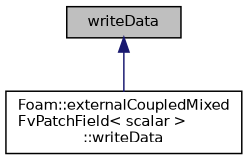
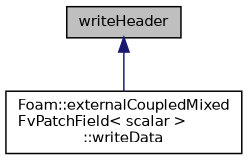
node "writeData": label "writeData" -> "writeHeader"
